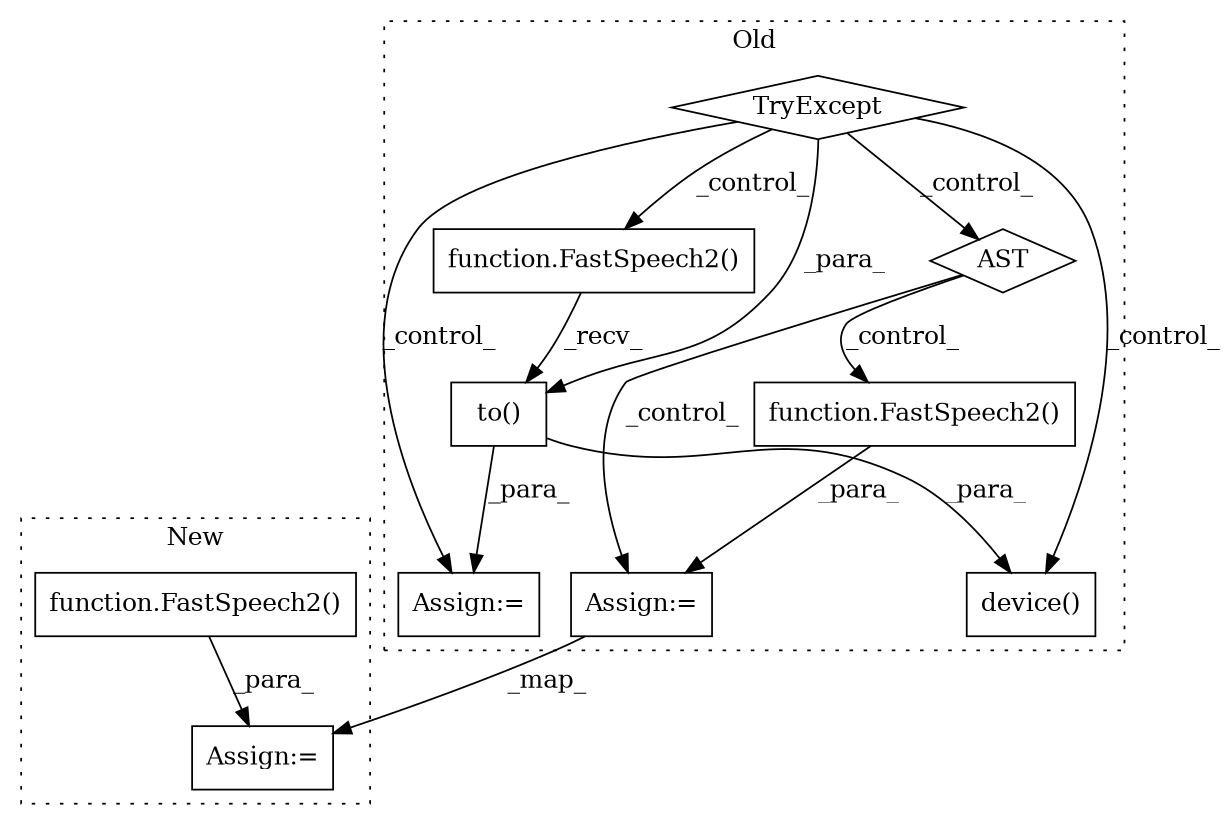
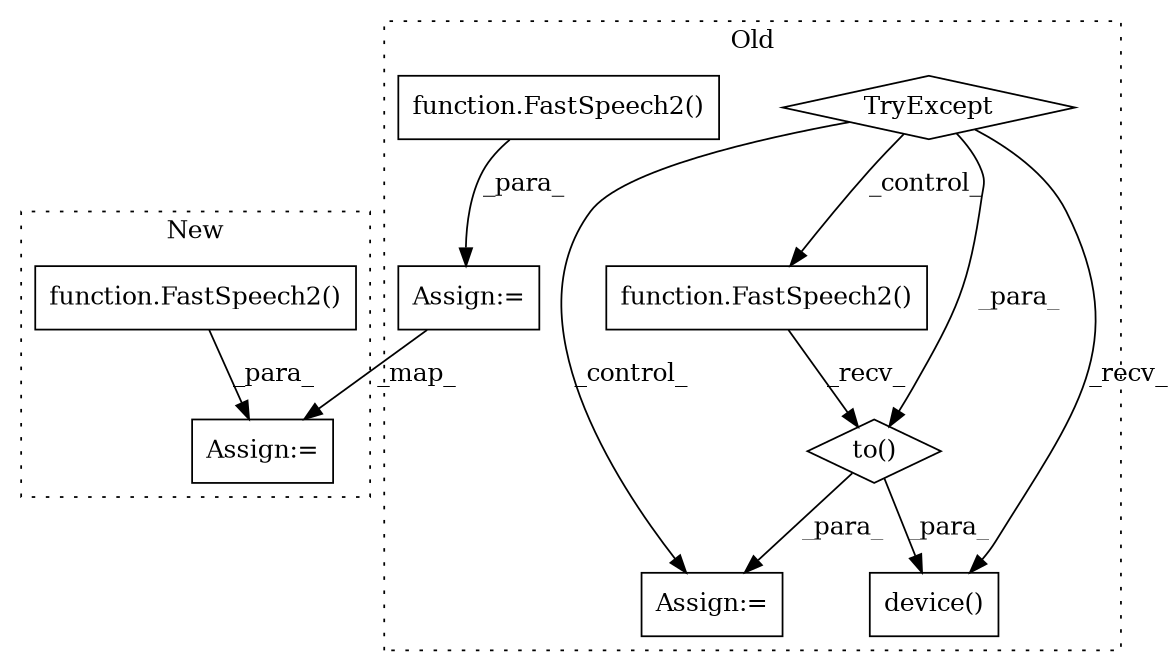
node "AST": removed
edge "TryExcept" -> "device()": label "_control_" -> "_recv_"
node "to()": shape box -> diamond
